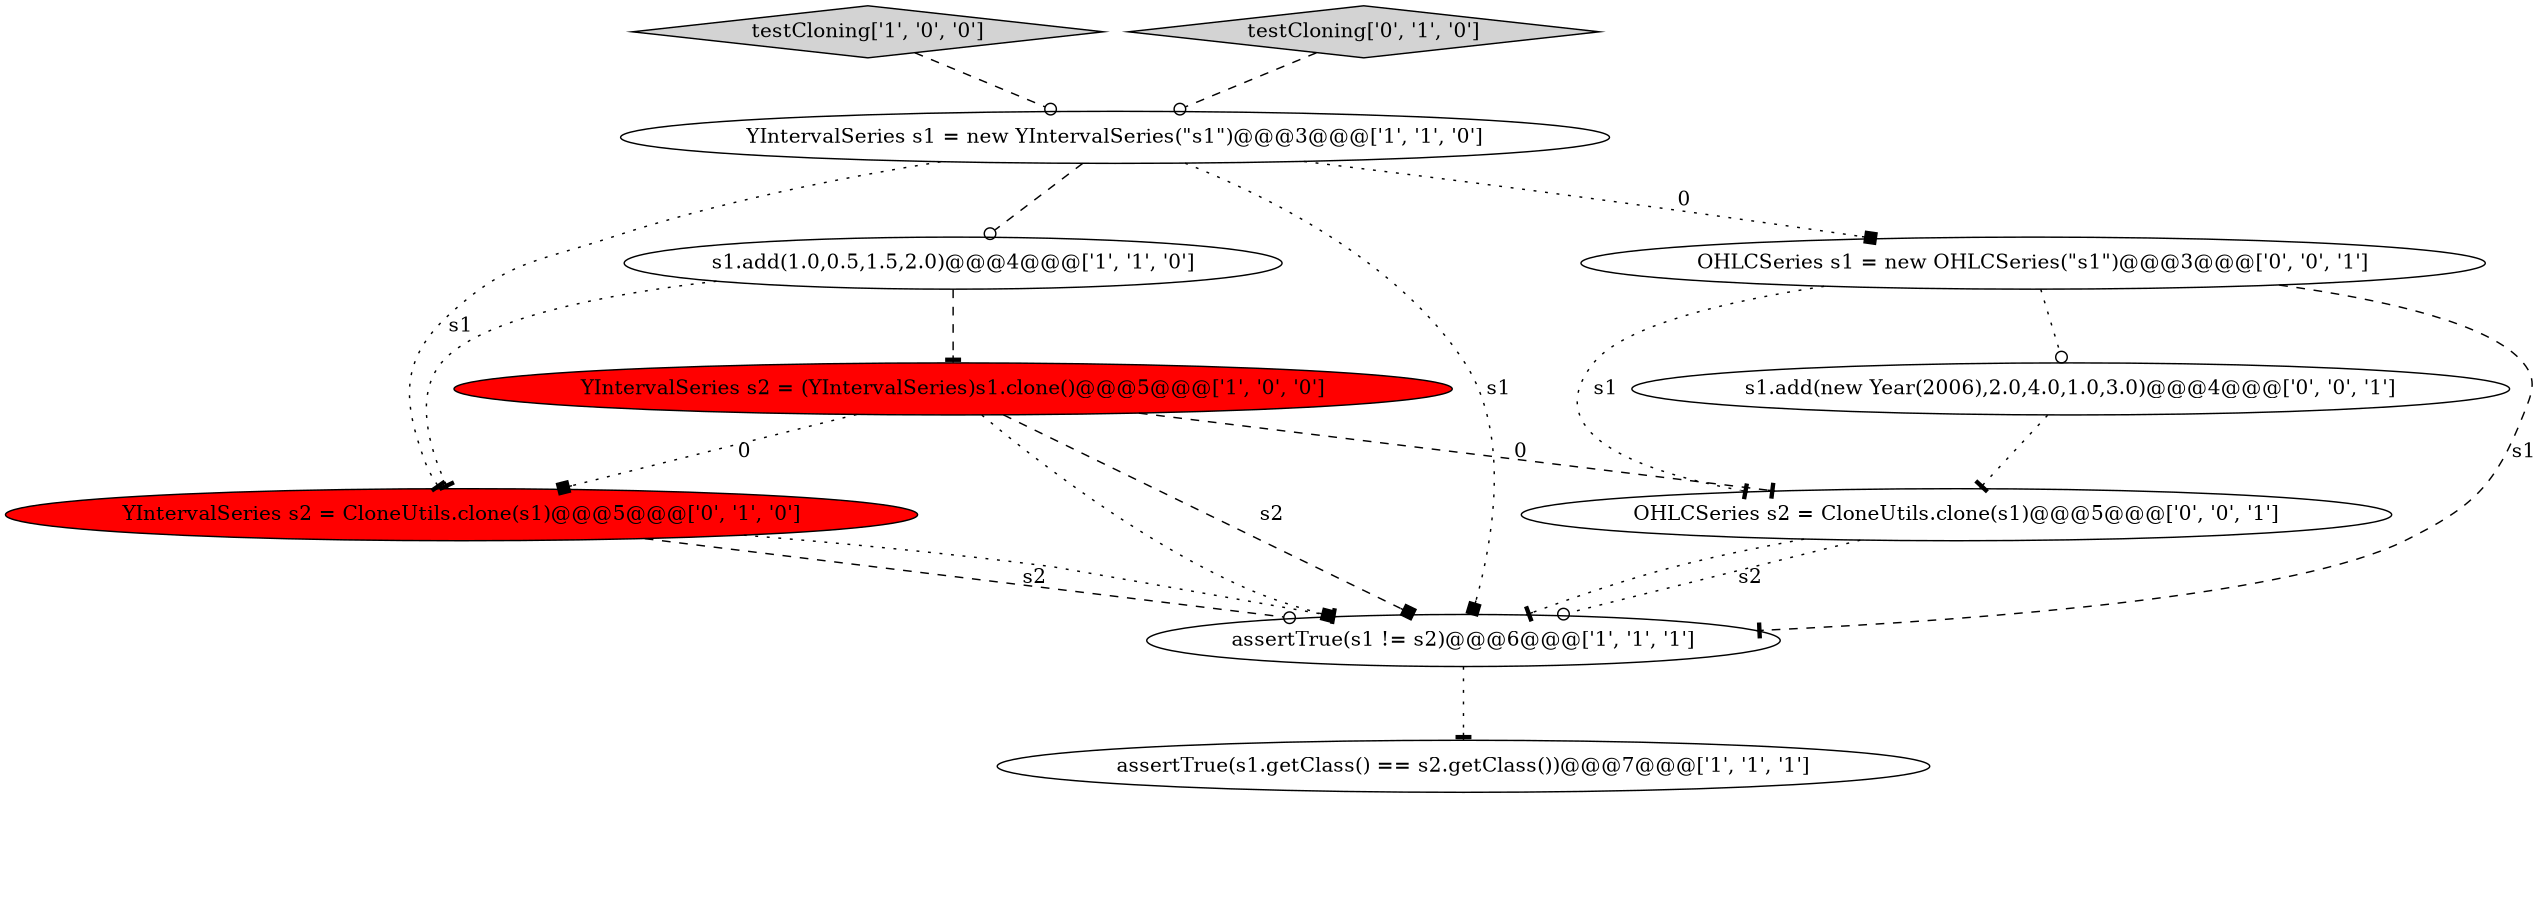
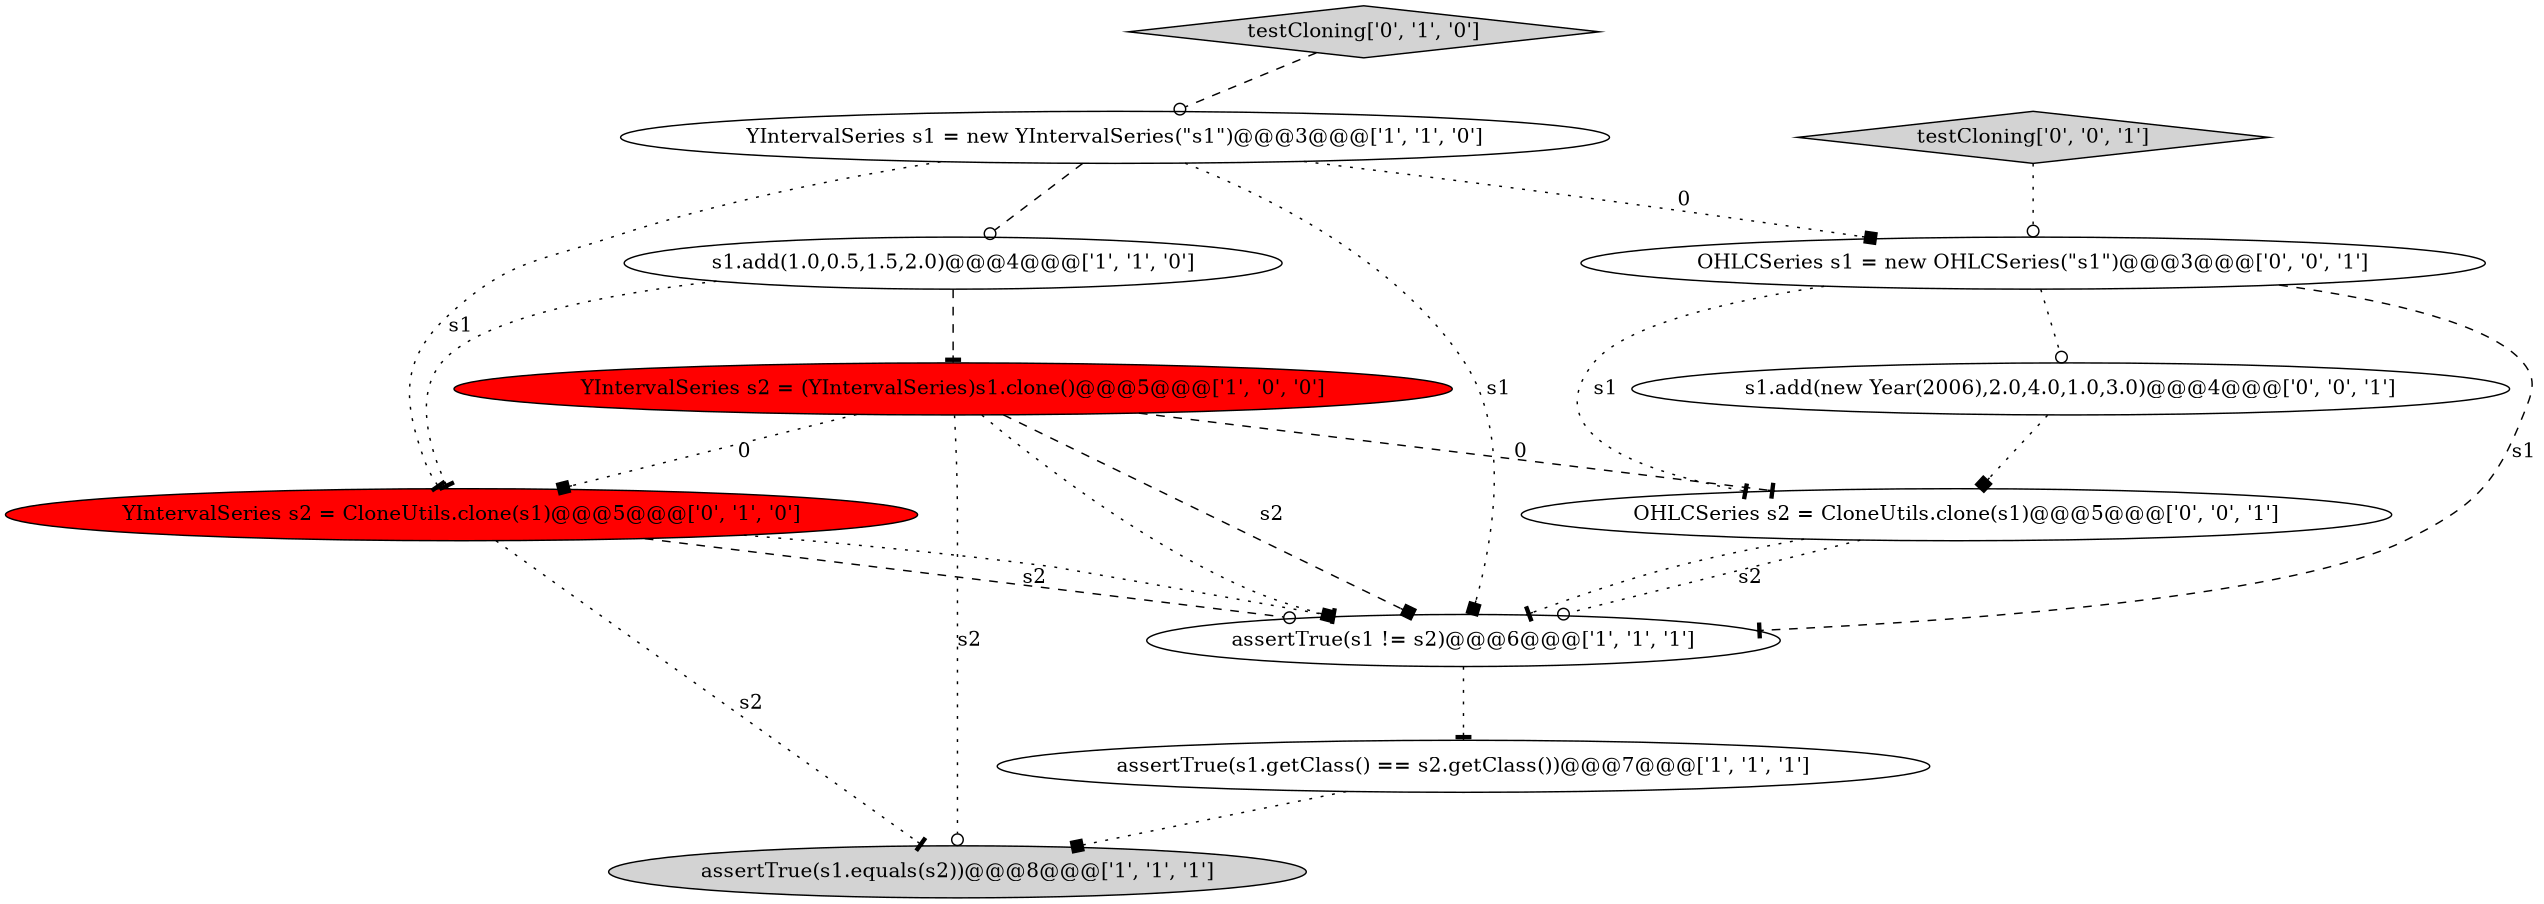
node "testCloning['1', '0', '0']": removed
node "testCloning['0', '0', '1']": added
edge "s1.add(new Year(2006),2.0,4.0,1.0,3.0)@@@4@@@['0', '0', '1']" -> "OHLCSeries s2 = CloneUtils.clone(s1)@@@5@@@['0', '0', '1']": arrowhead tee -> box
node "assertTrue(s1.equals(s2))@@@8@@@['1', '1', '1']": added
